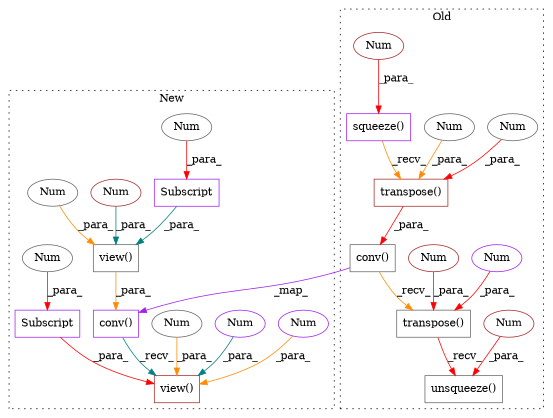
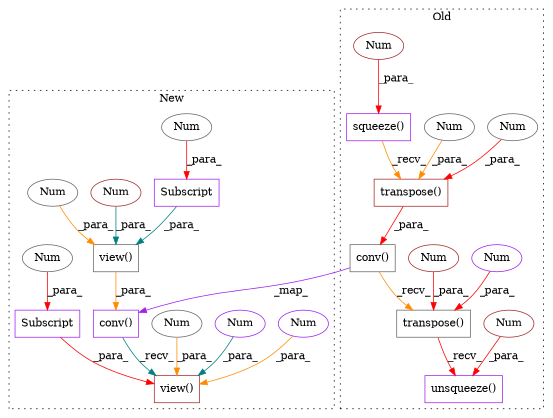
node "unsqueeze()": color gray40 -> purple
